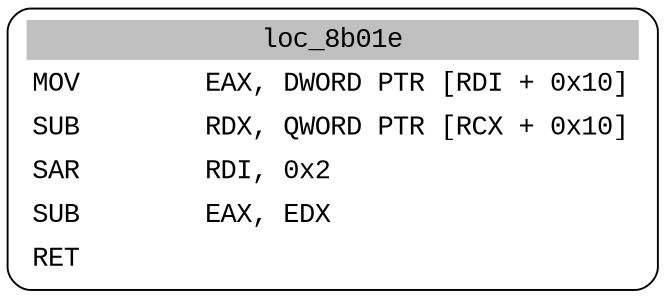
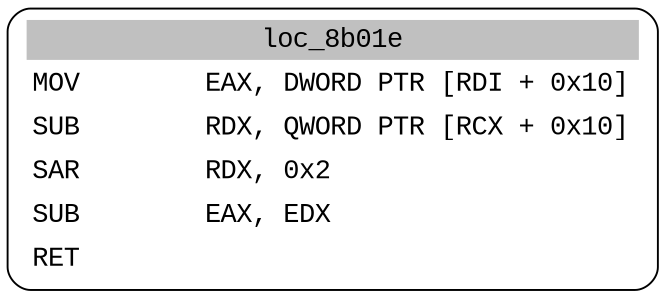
node "loc_8b01e": text "SAR        RDI, 0x2" -> "SAR        RDX, 0x2"
